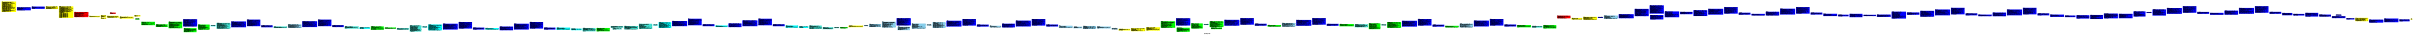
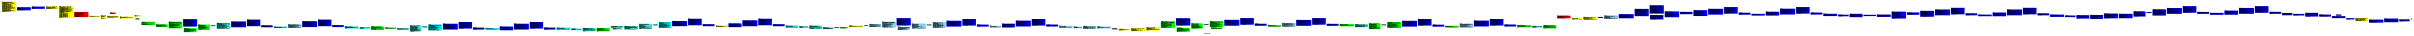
node "if.end20.i.i:": fillcolor cyan -> yellow
